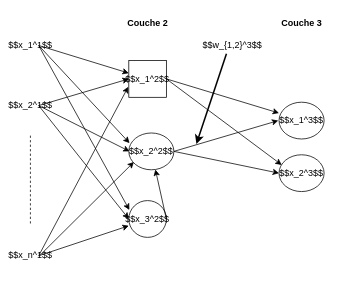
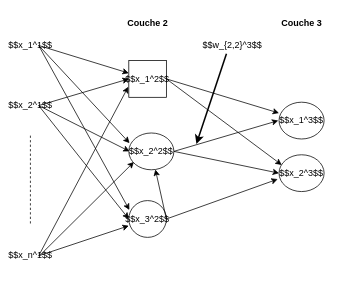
node "$$w_{1,2}^3$$": label "$$w_{1,2}^3$$" -> "$$w_{2,2}^3$$"
edge "$$x_3^2$$" -> "$$x_2^3$$": added
